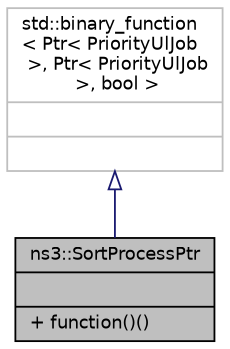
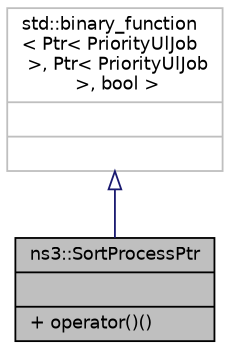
node "ns3::SortProcessPtr": text "+ function()()" -> "+ operator()()"
